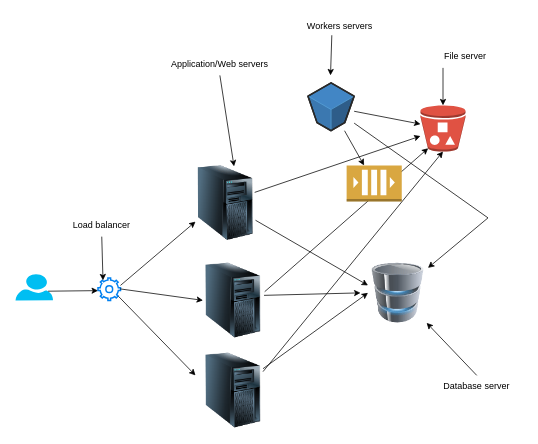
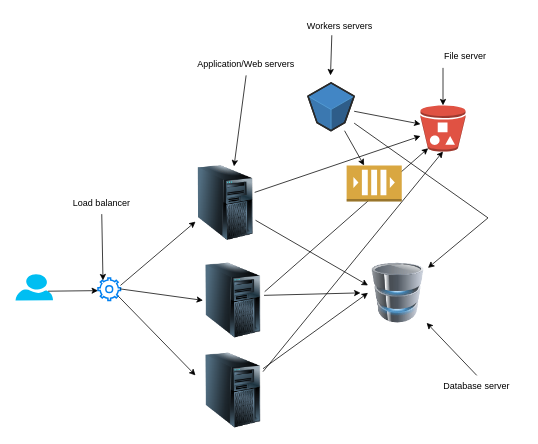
node "Application/Web servers": moved (220, 64) -> (246, 64)
node "Load balancer": moved (102, 225) -> (102, 203)
